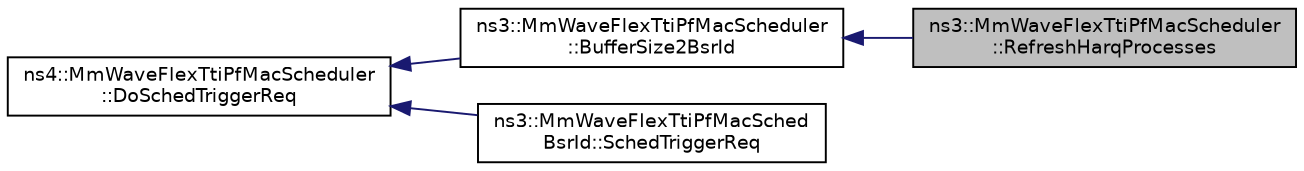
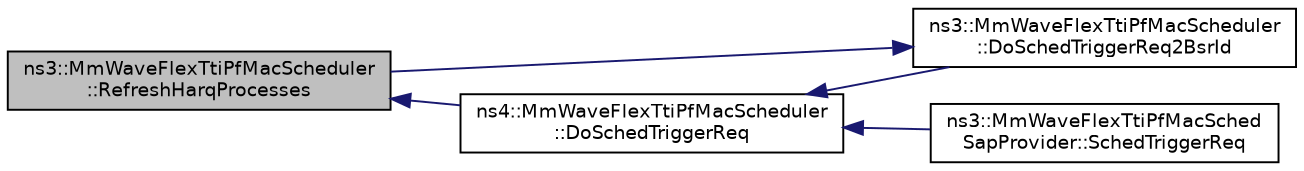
node "ns3::MmWaveFlexTtiPfMacScheduler ::BufferSize2BsrId": label "ns3::MmWaveFlexTtiPfMacScheduler ::BufferSize2BsrId" -> "ns3::MmWaveFlexTtiPfMacScheduler ::DoSchedTriggerReq2BsrId"
edge "ns4::MmWaveFlexTtiPfMacScheduler ::DoSchedTriggerReq" -> "ns3::MmWaveFlexTtiPfMacScheduler ::RefreshHarqProcesses": added
node "ns3::MmWaveFlexTtiPfMacSched BsrId::SchedTriggerReq": label "ns3::MmWaveFlexTtiPfMacSched BsrId::SchedTriggerReq" -> "ns3::MmWaveFlexTtiPfMacSched SapProvider::SchedTriggerReq"
